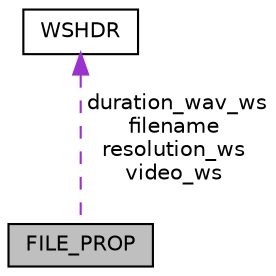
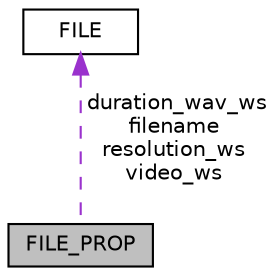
node "WSHDR": label "WSHDR" -> "FILE"
